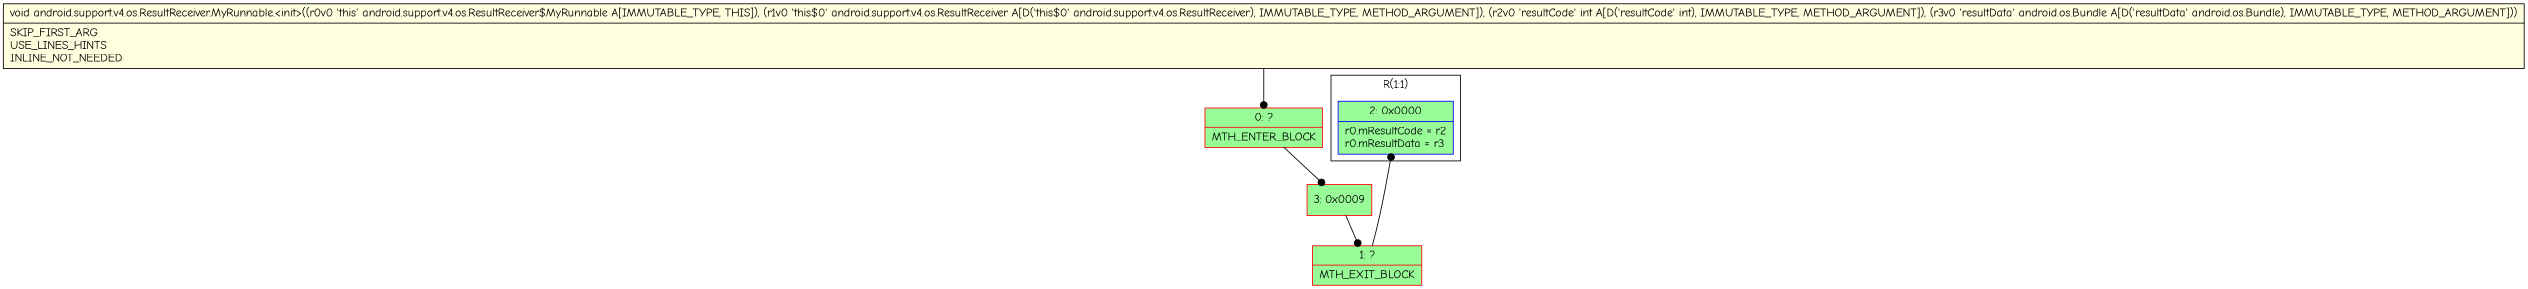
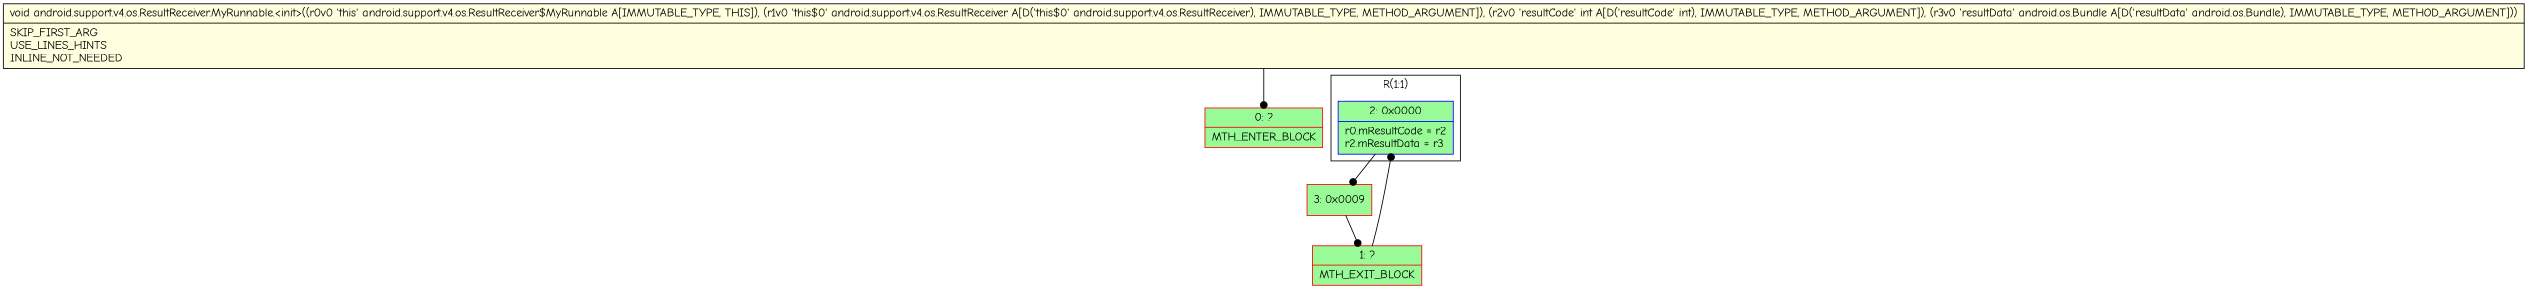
node "2: 0x0000": text "r0.mResultData = r3" -> "r2.mResultData = r3"
edge "0: ?" -> "3: 0x0009": now "2: 0x0000" -> "3: 0x0009"
